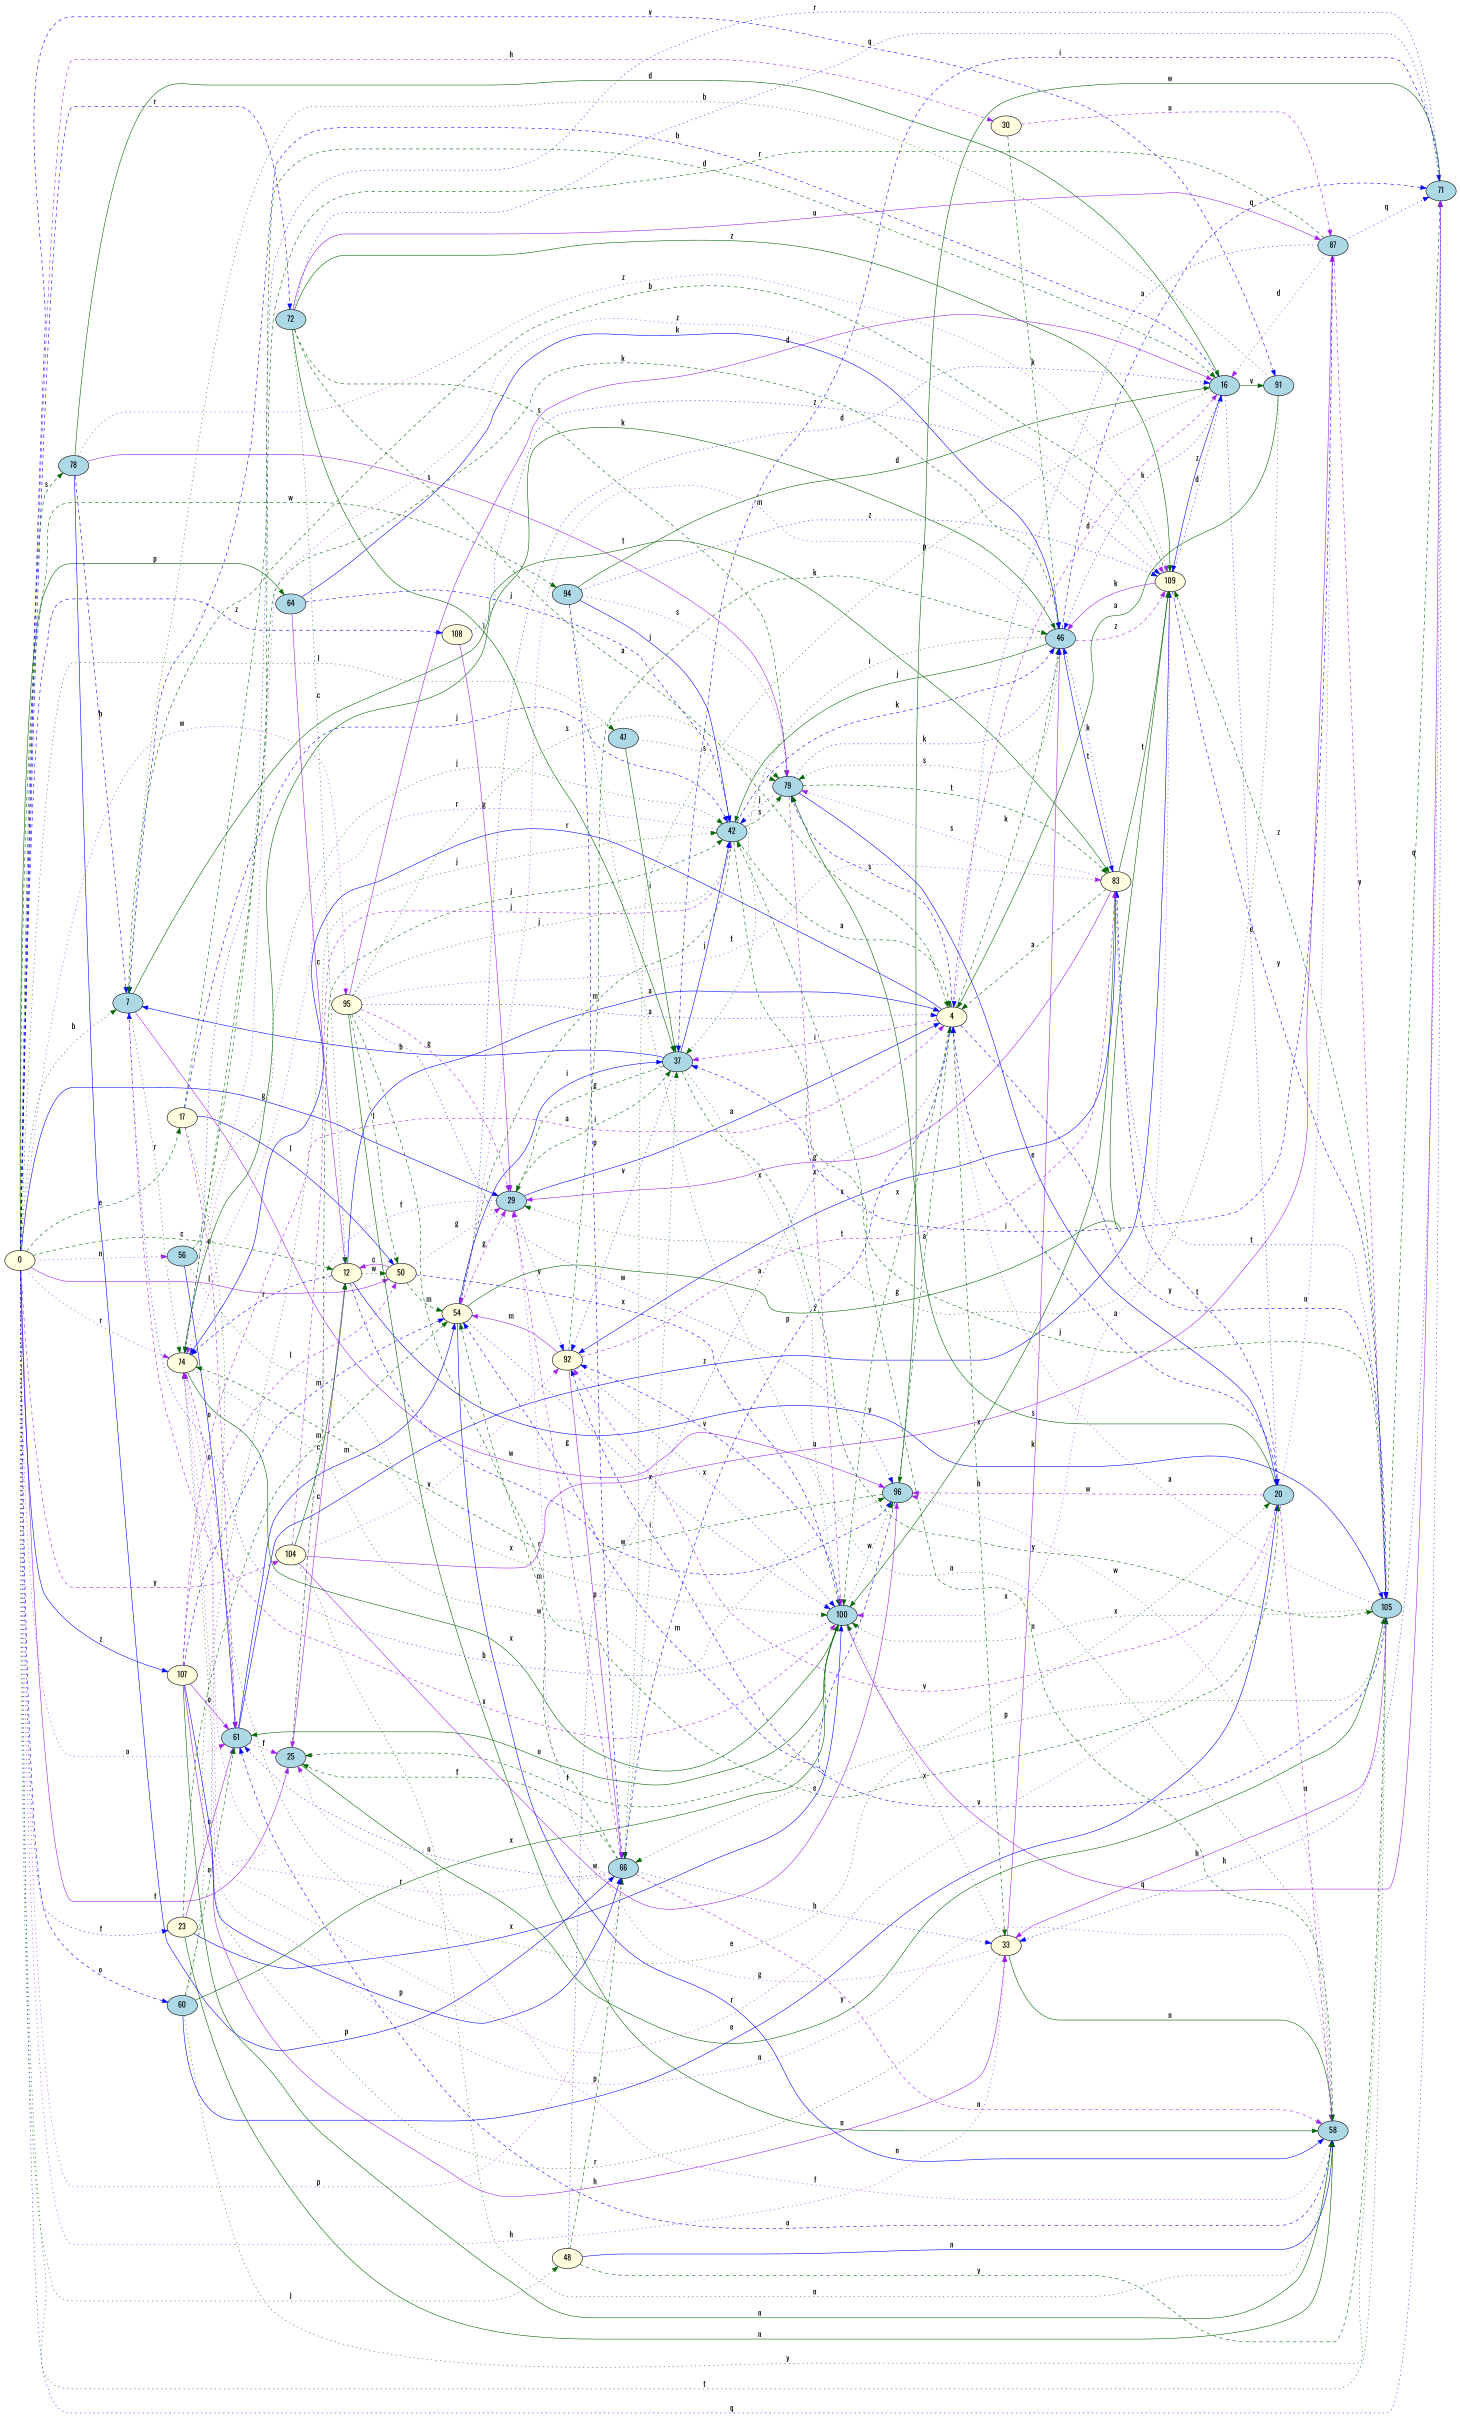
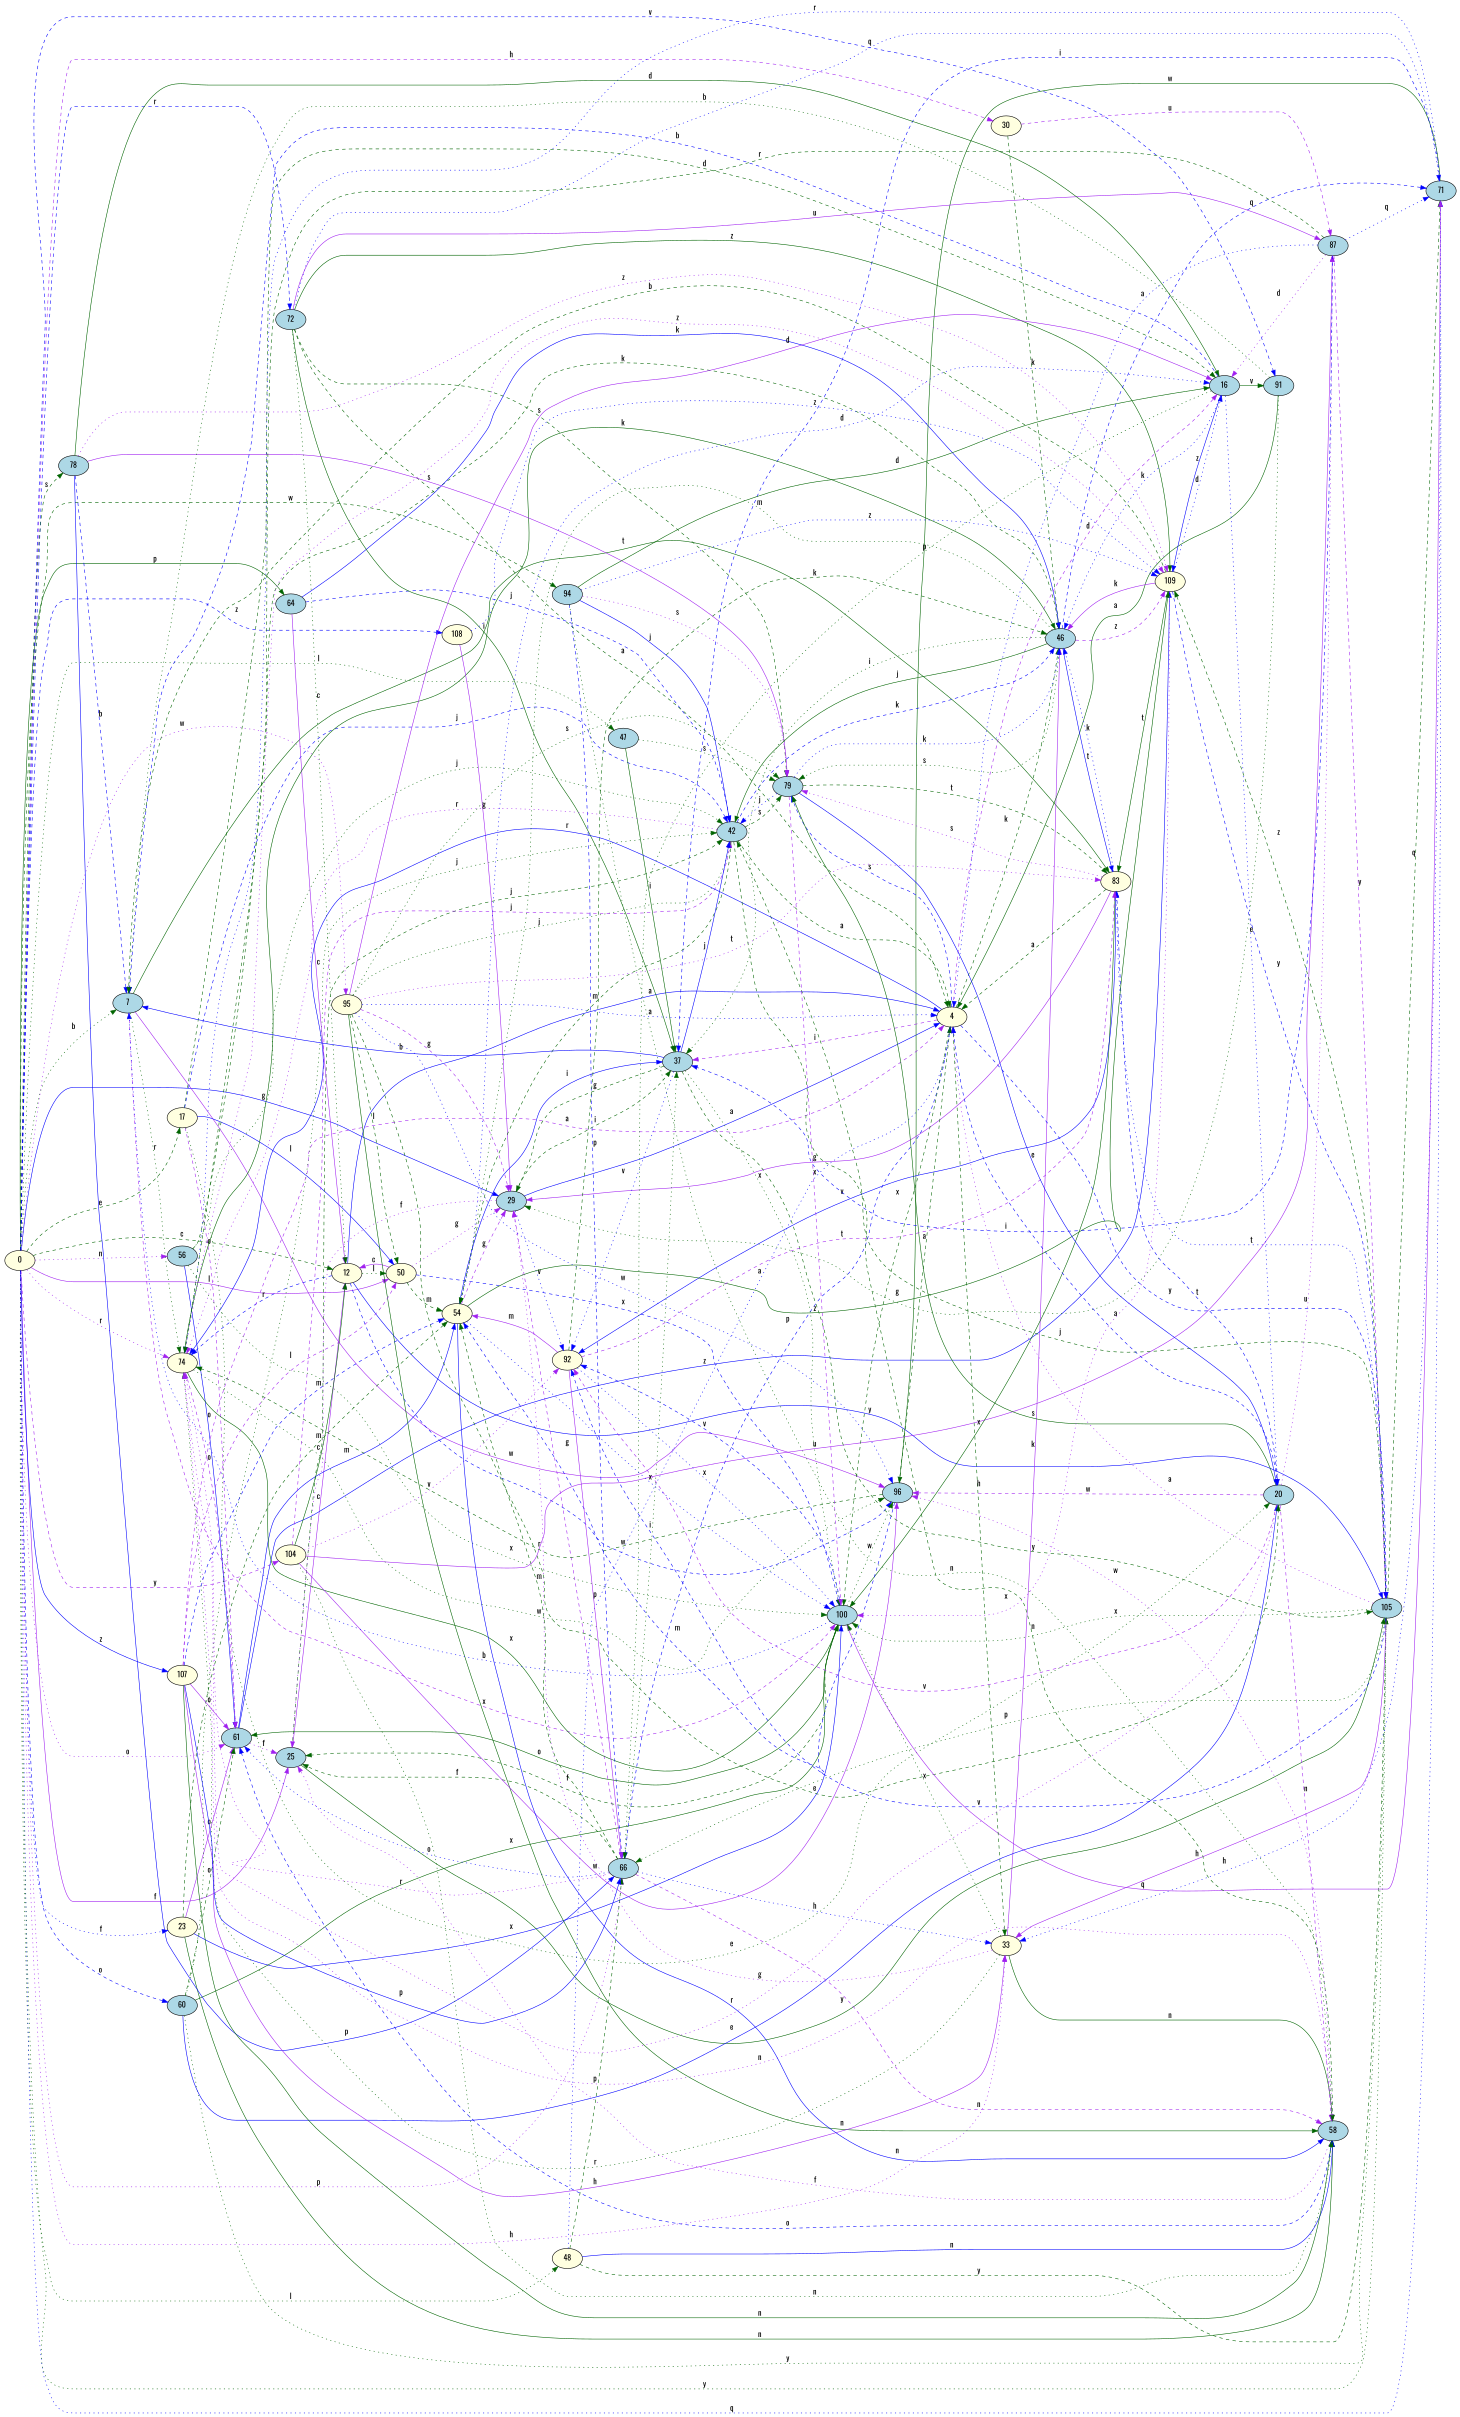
edge "46" -> "54": color purple -> darkgreen
edge "83" -> "109": reversed
edge "12" -> "50": label "w" -> "l"
edge "0" -> "105": label "t" -> "y"
